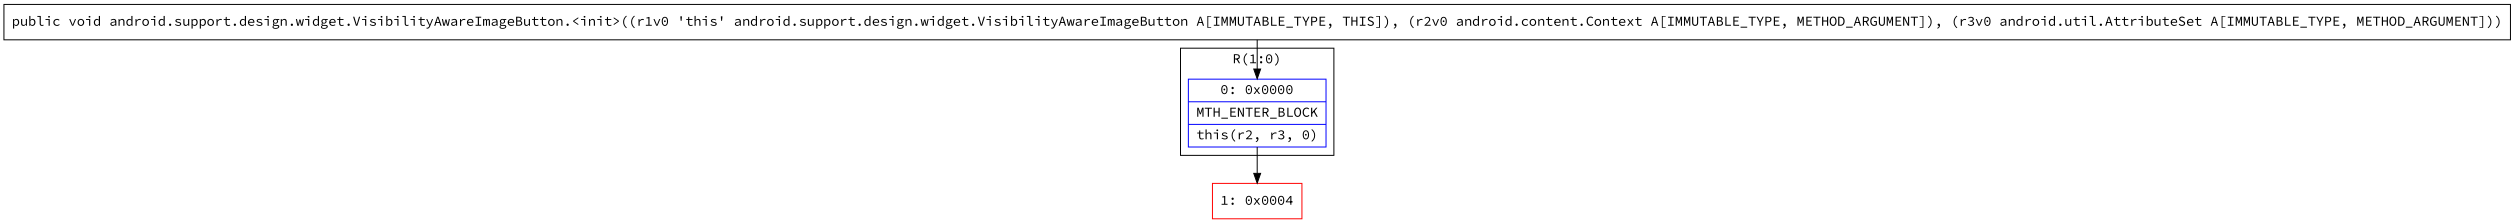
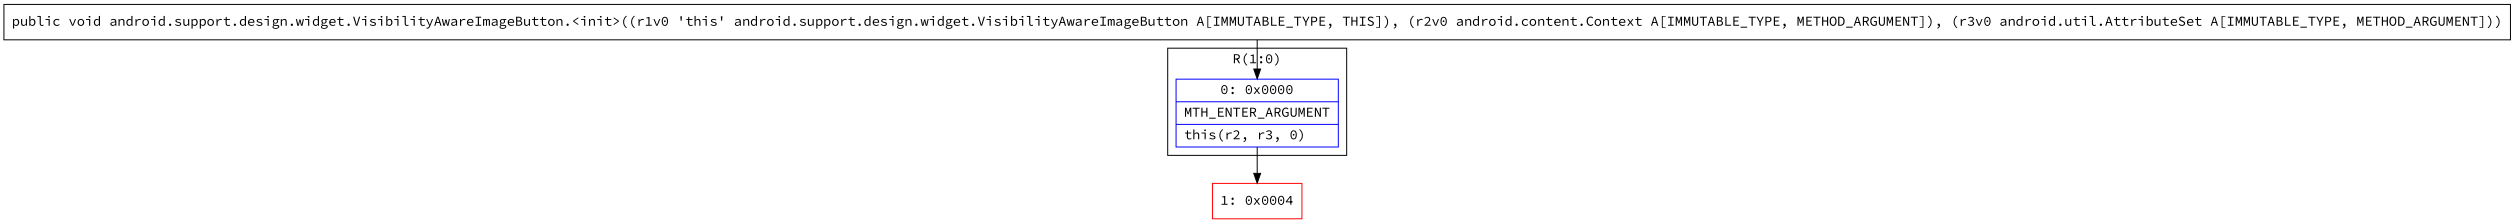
node "0: 0x0000": text "MTH_ENTER_BLOCK" -> "MTH_ENTER_ARGUMENT"
